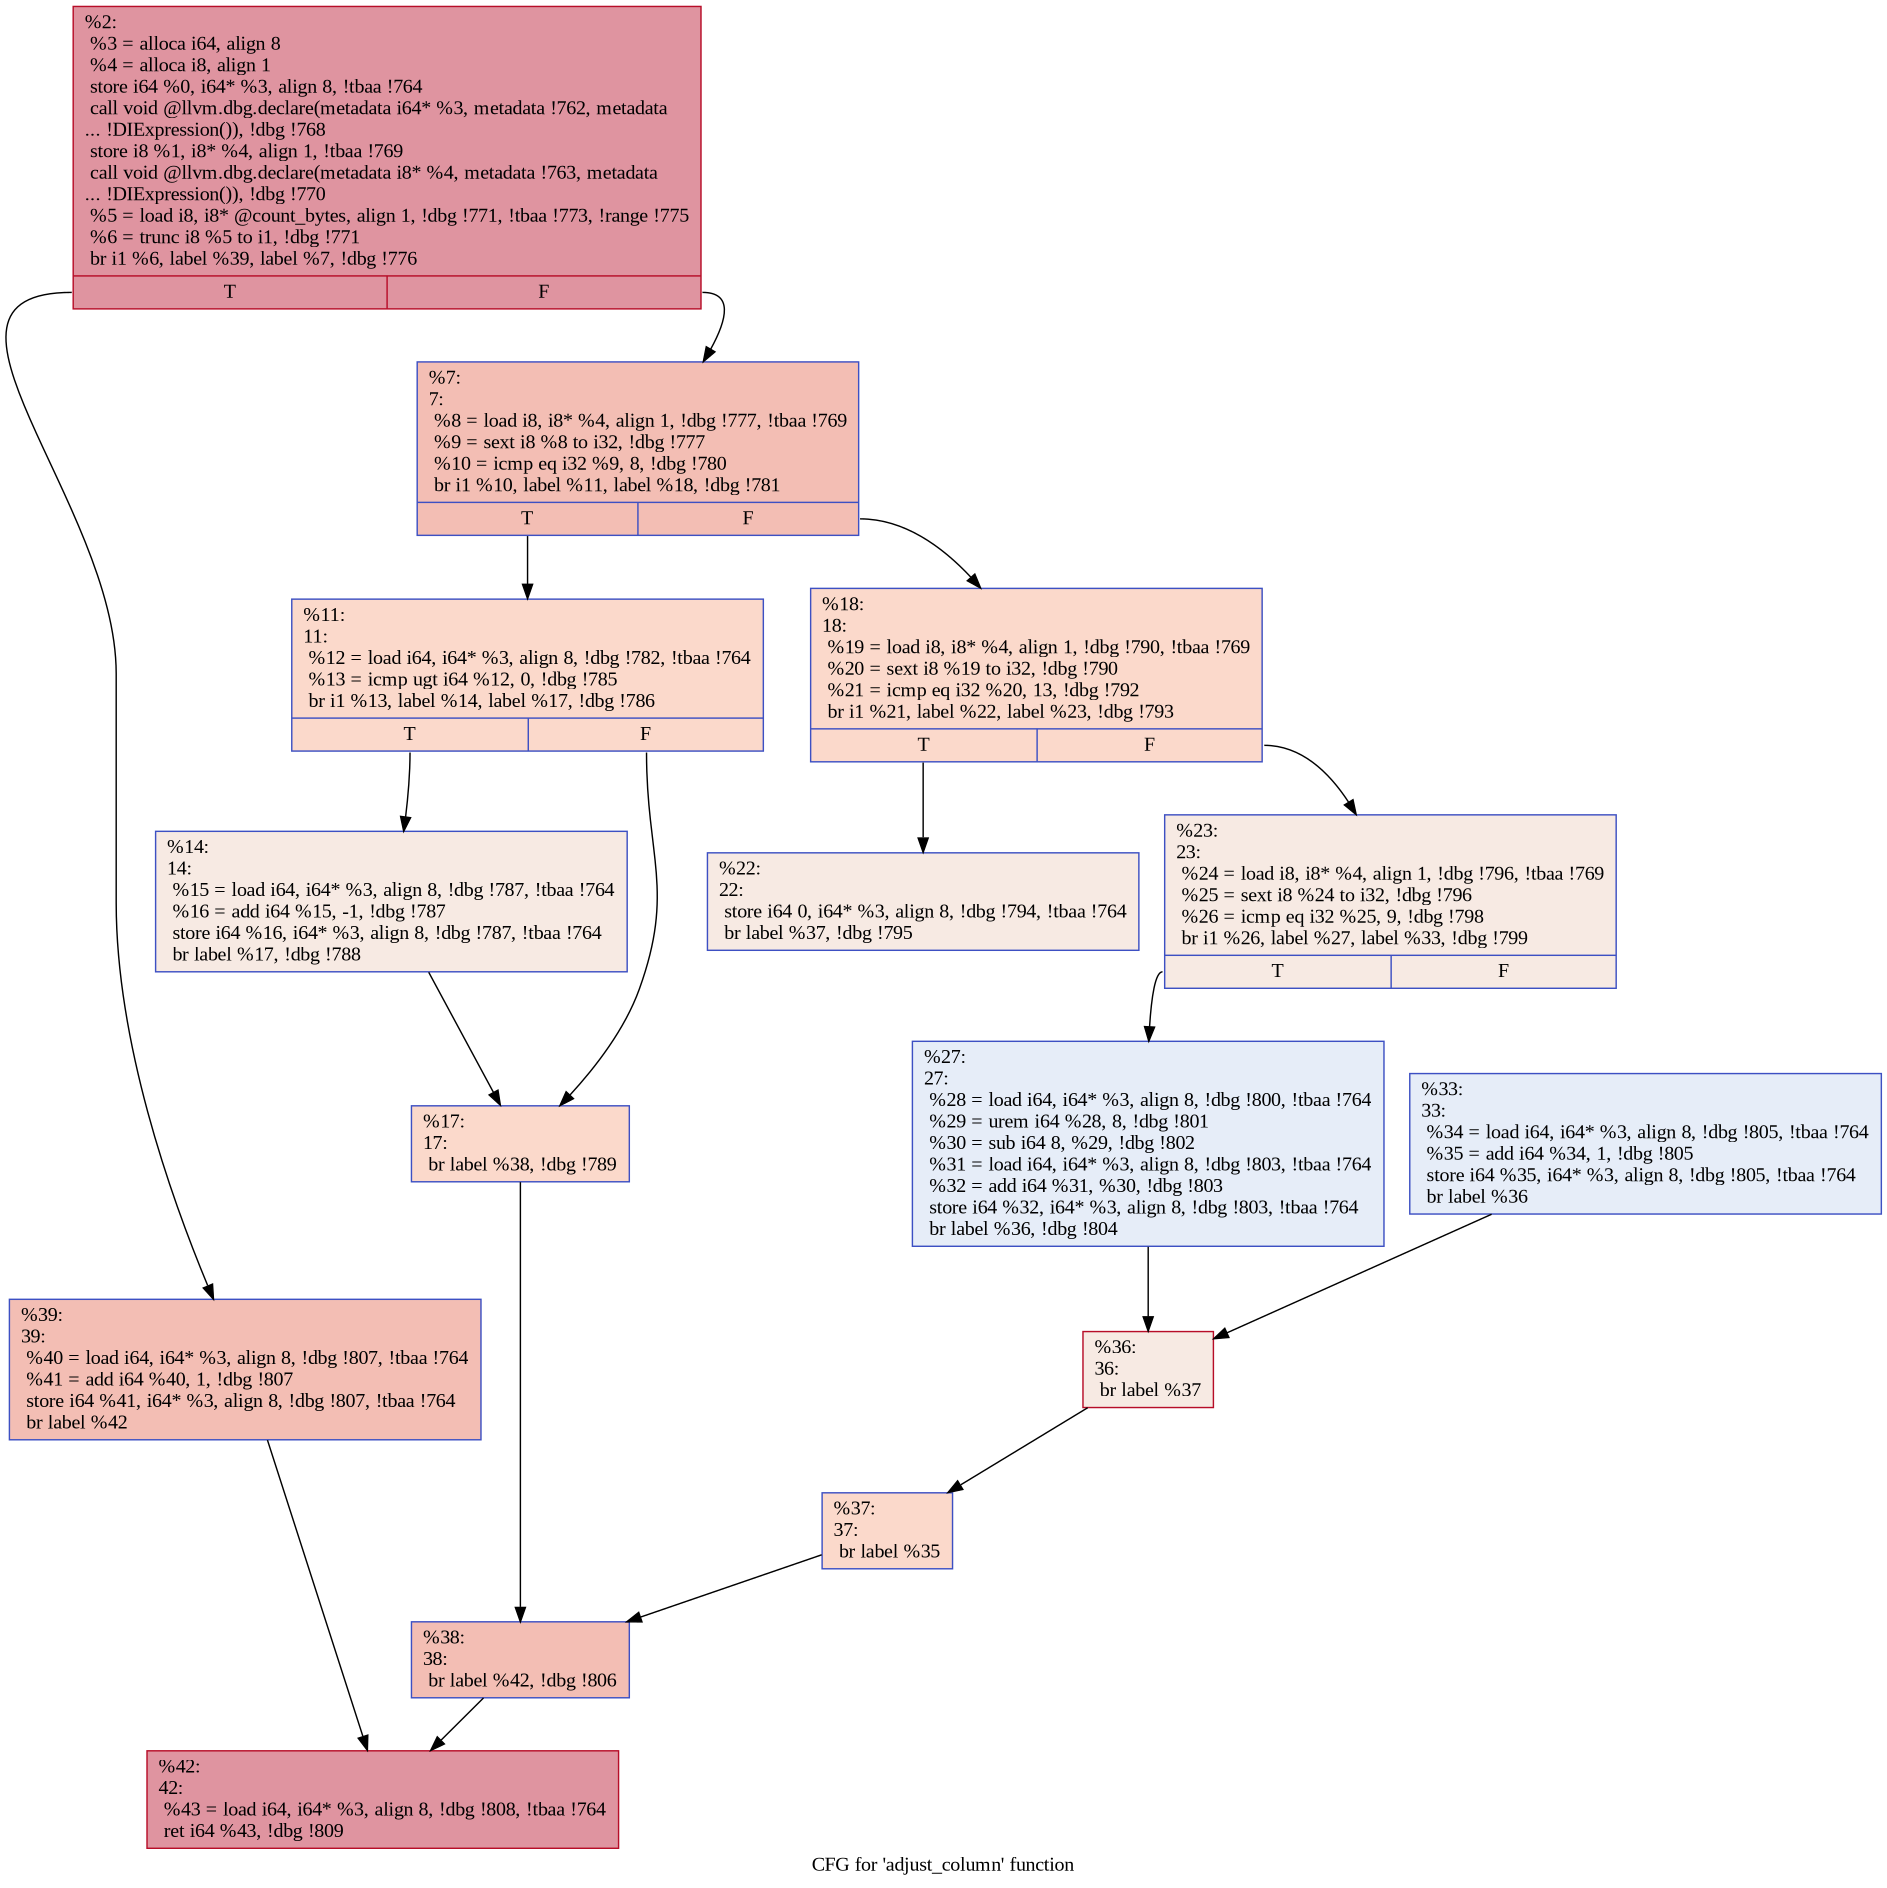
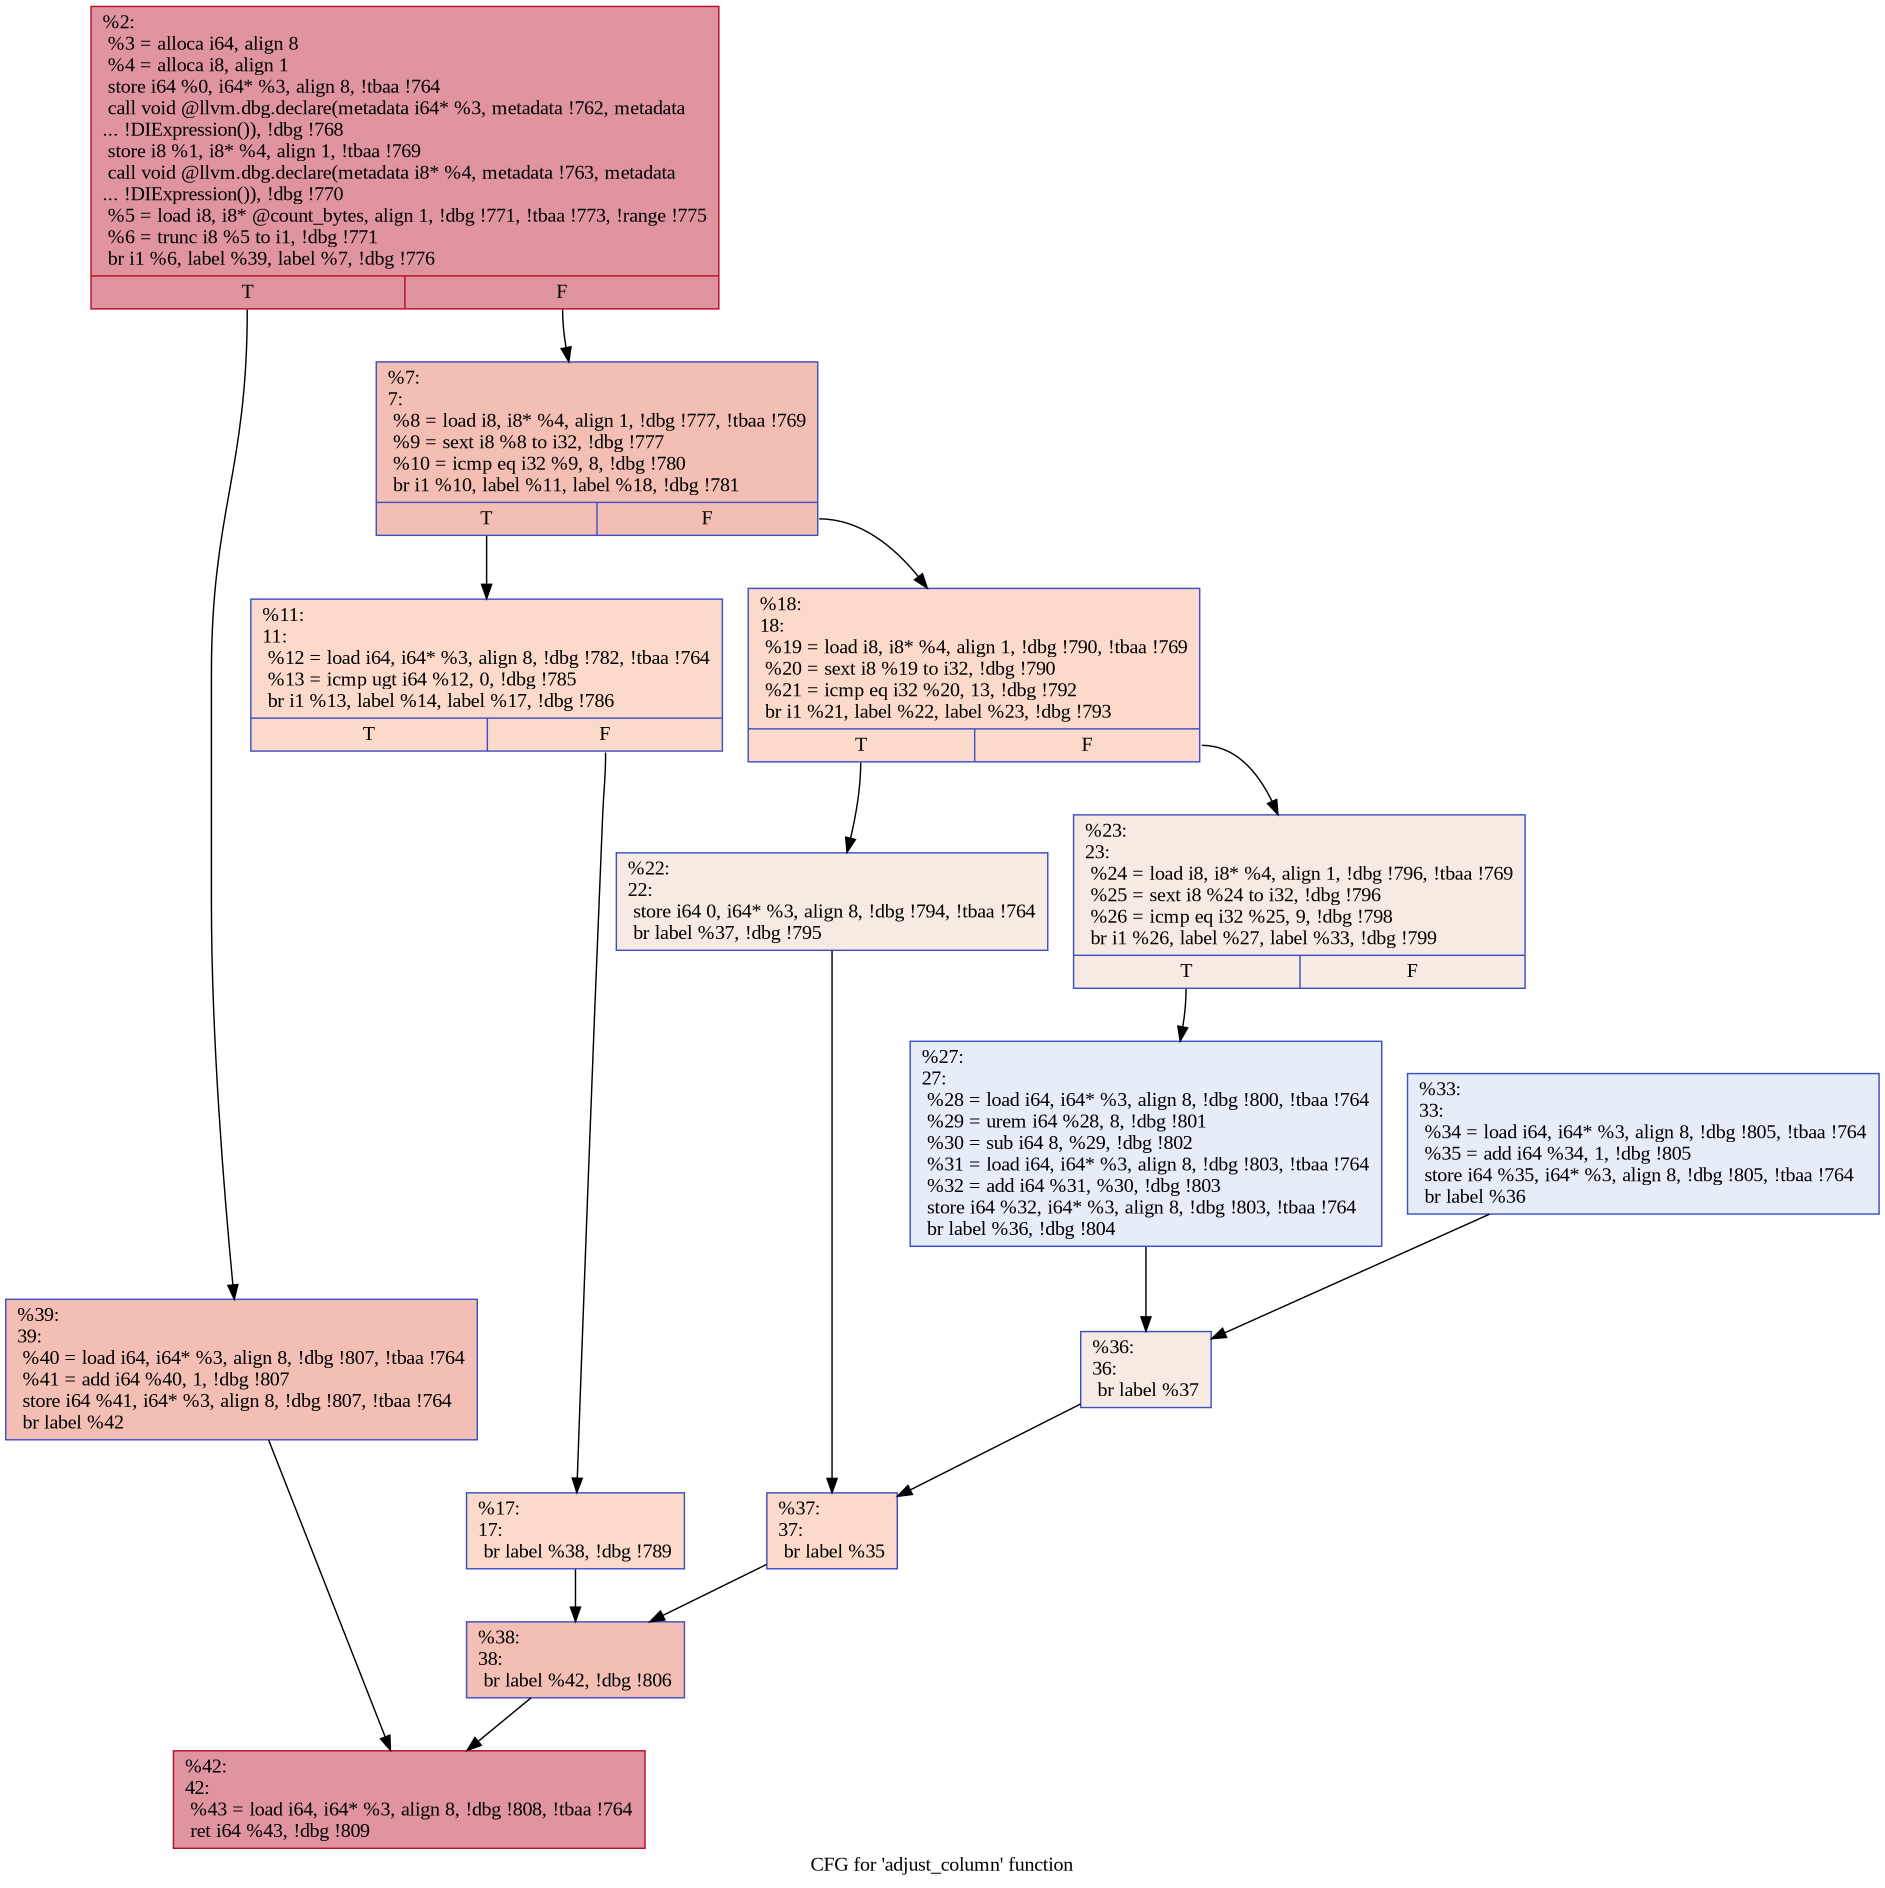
node "%14:": removed
edge "%22:" -> "%37:": added
node "%36:": color #b70d28ff -> #3d50c3ff
